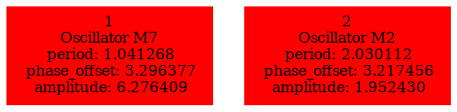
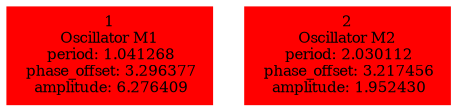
node "1": text "Oscillator M7" -> "Oscillator M1"
